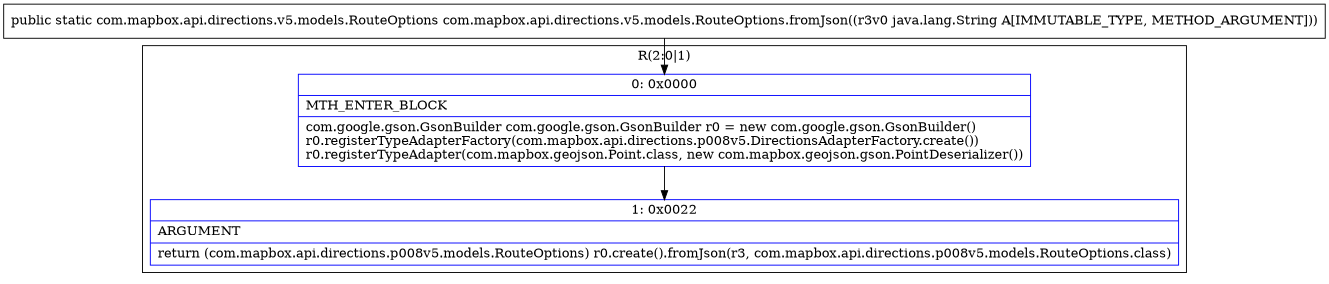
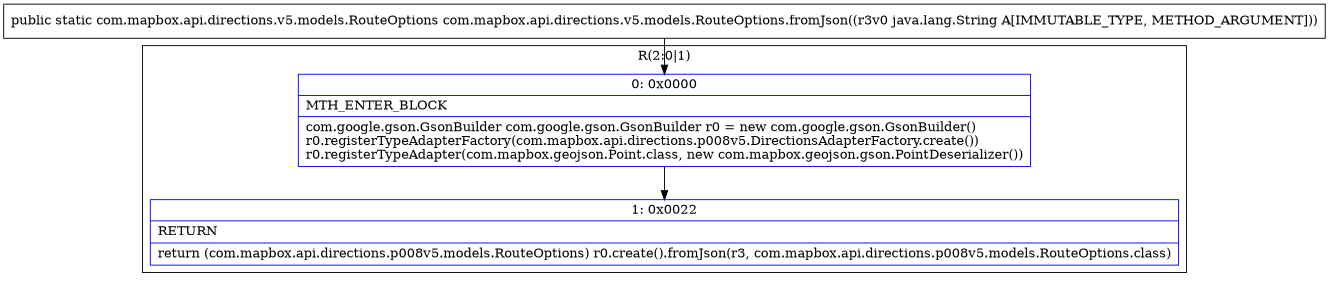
node "1: 0x0022": text "ARGUMENT" -> "RETURN"
